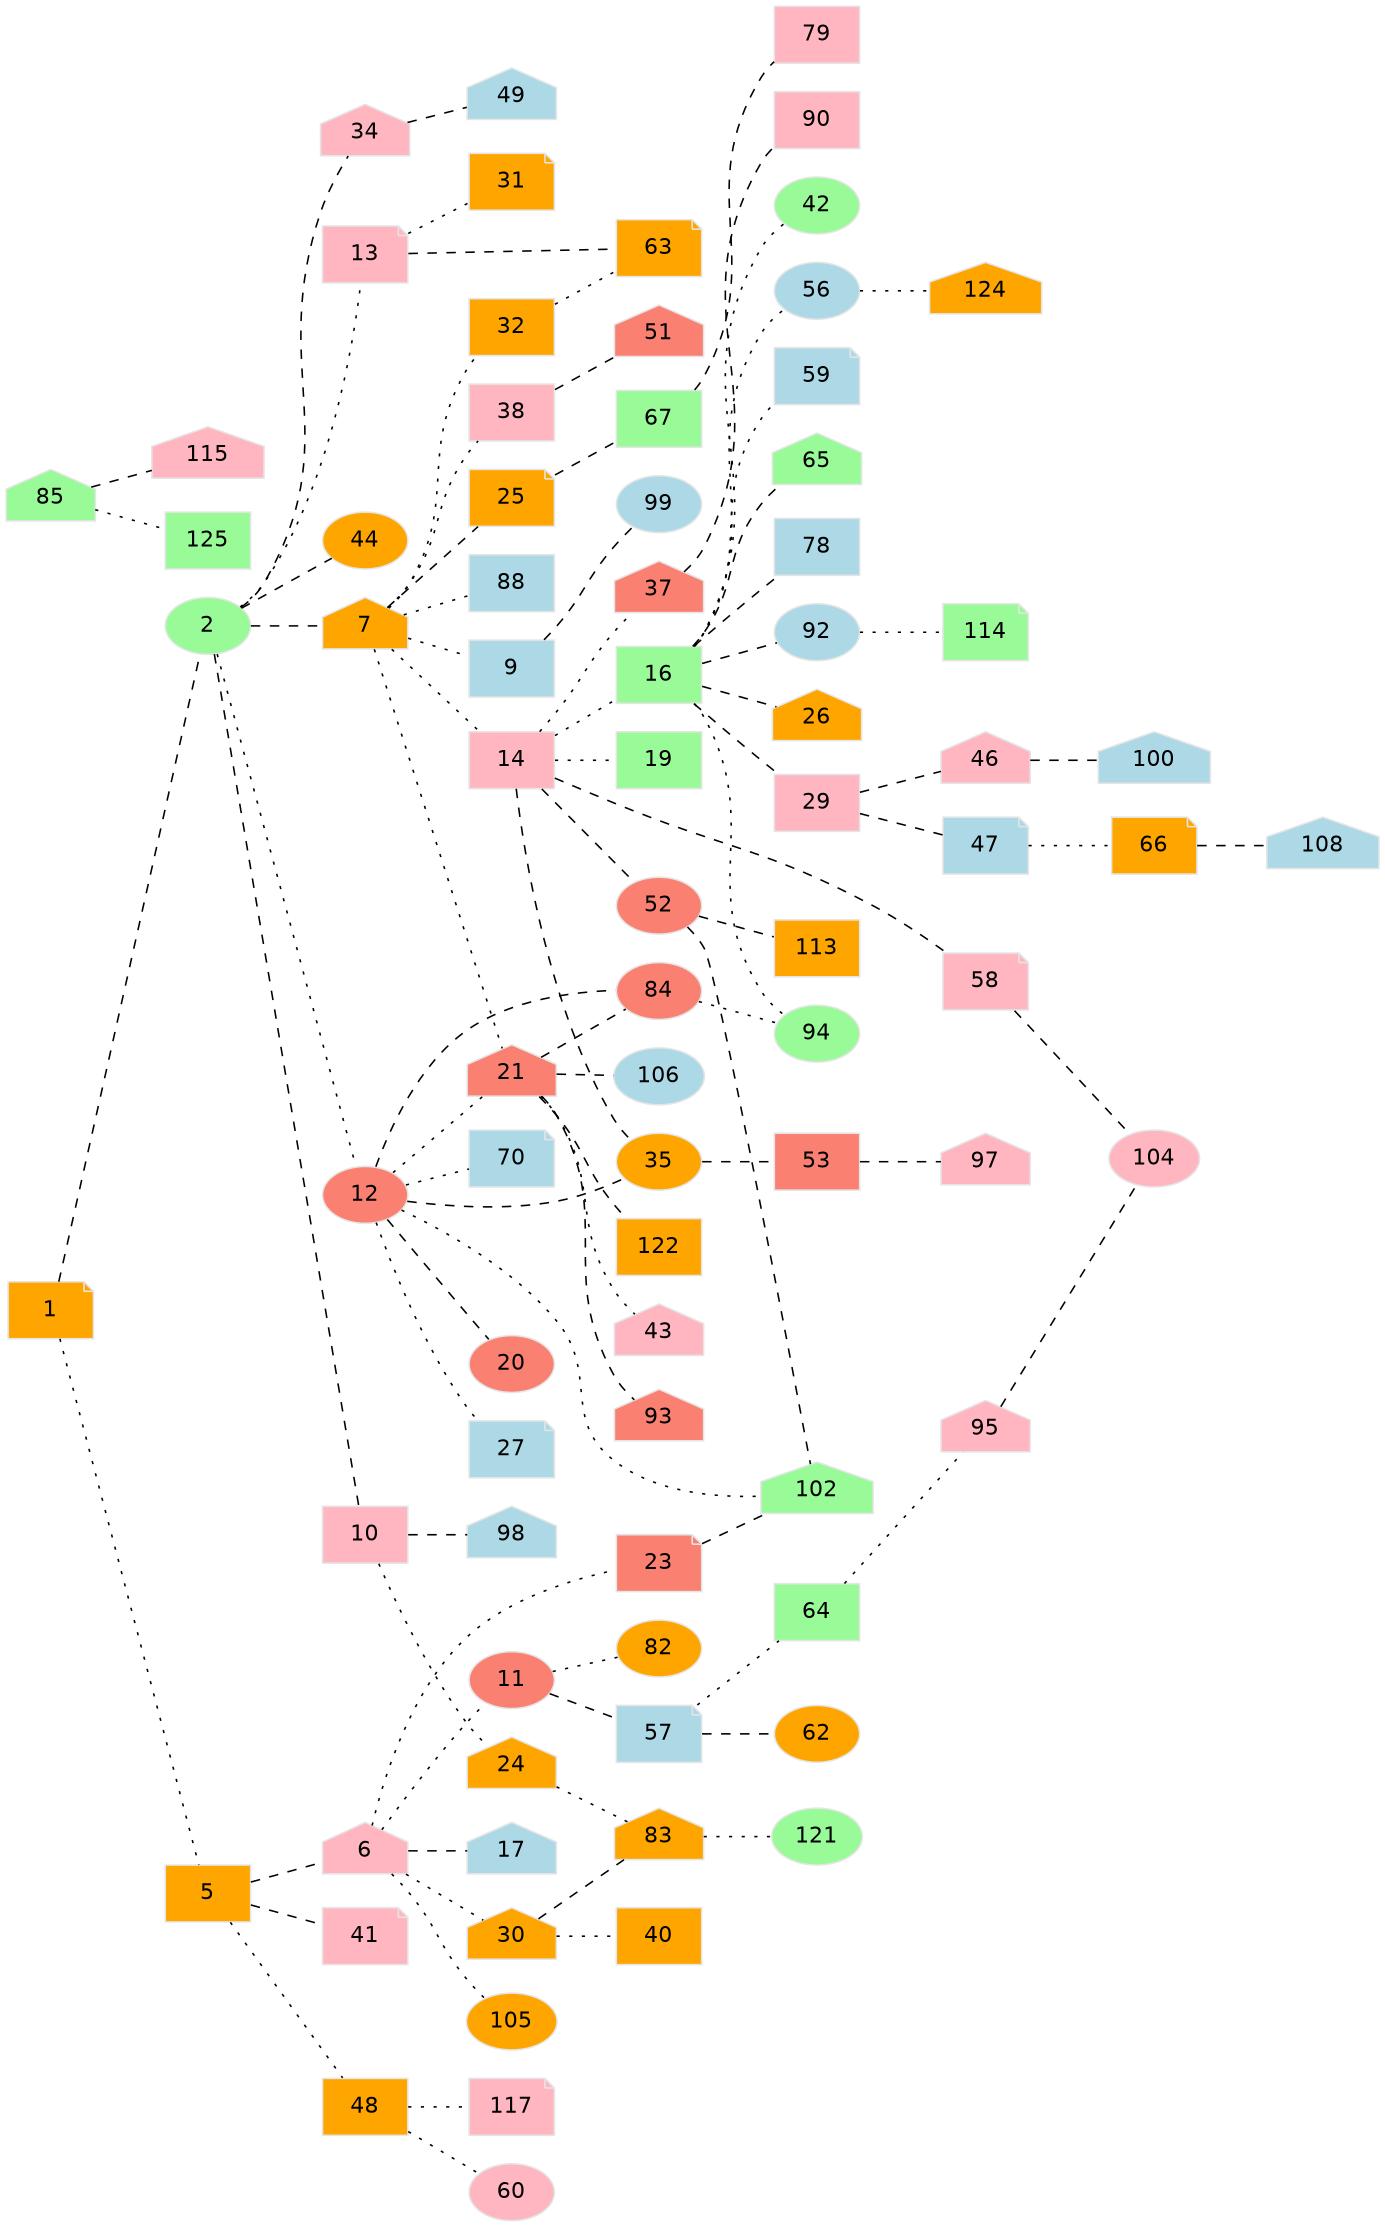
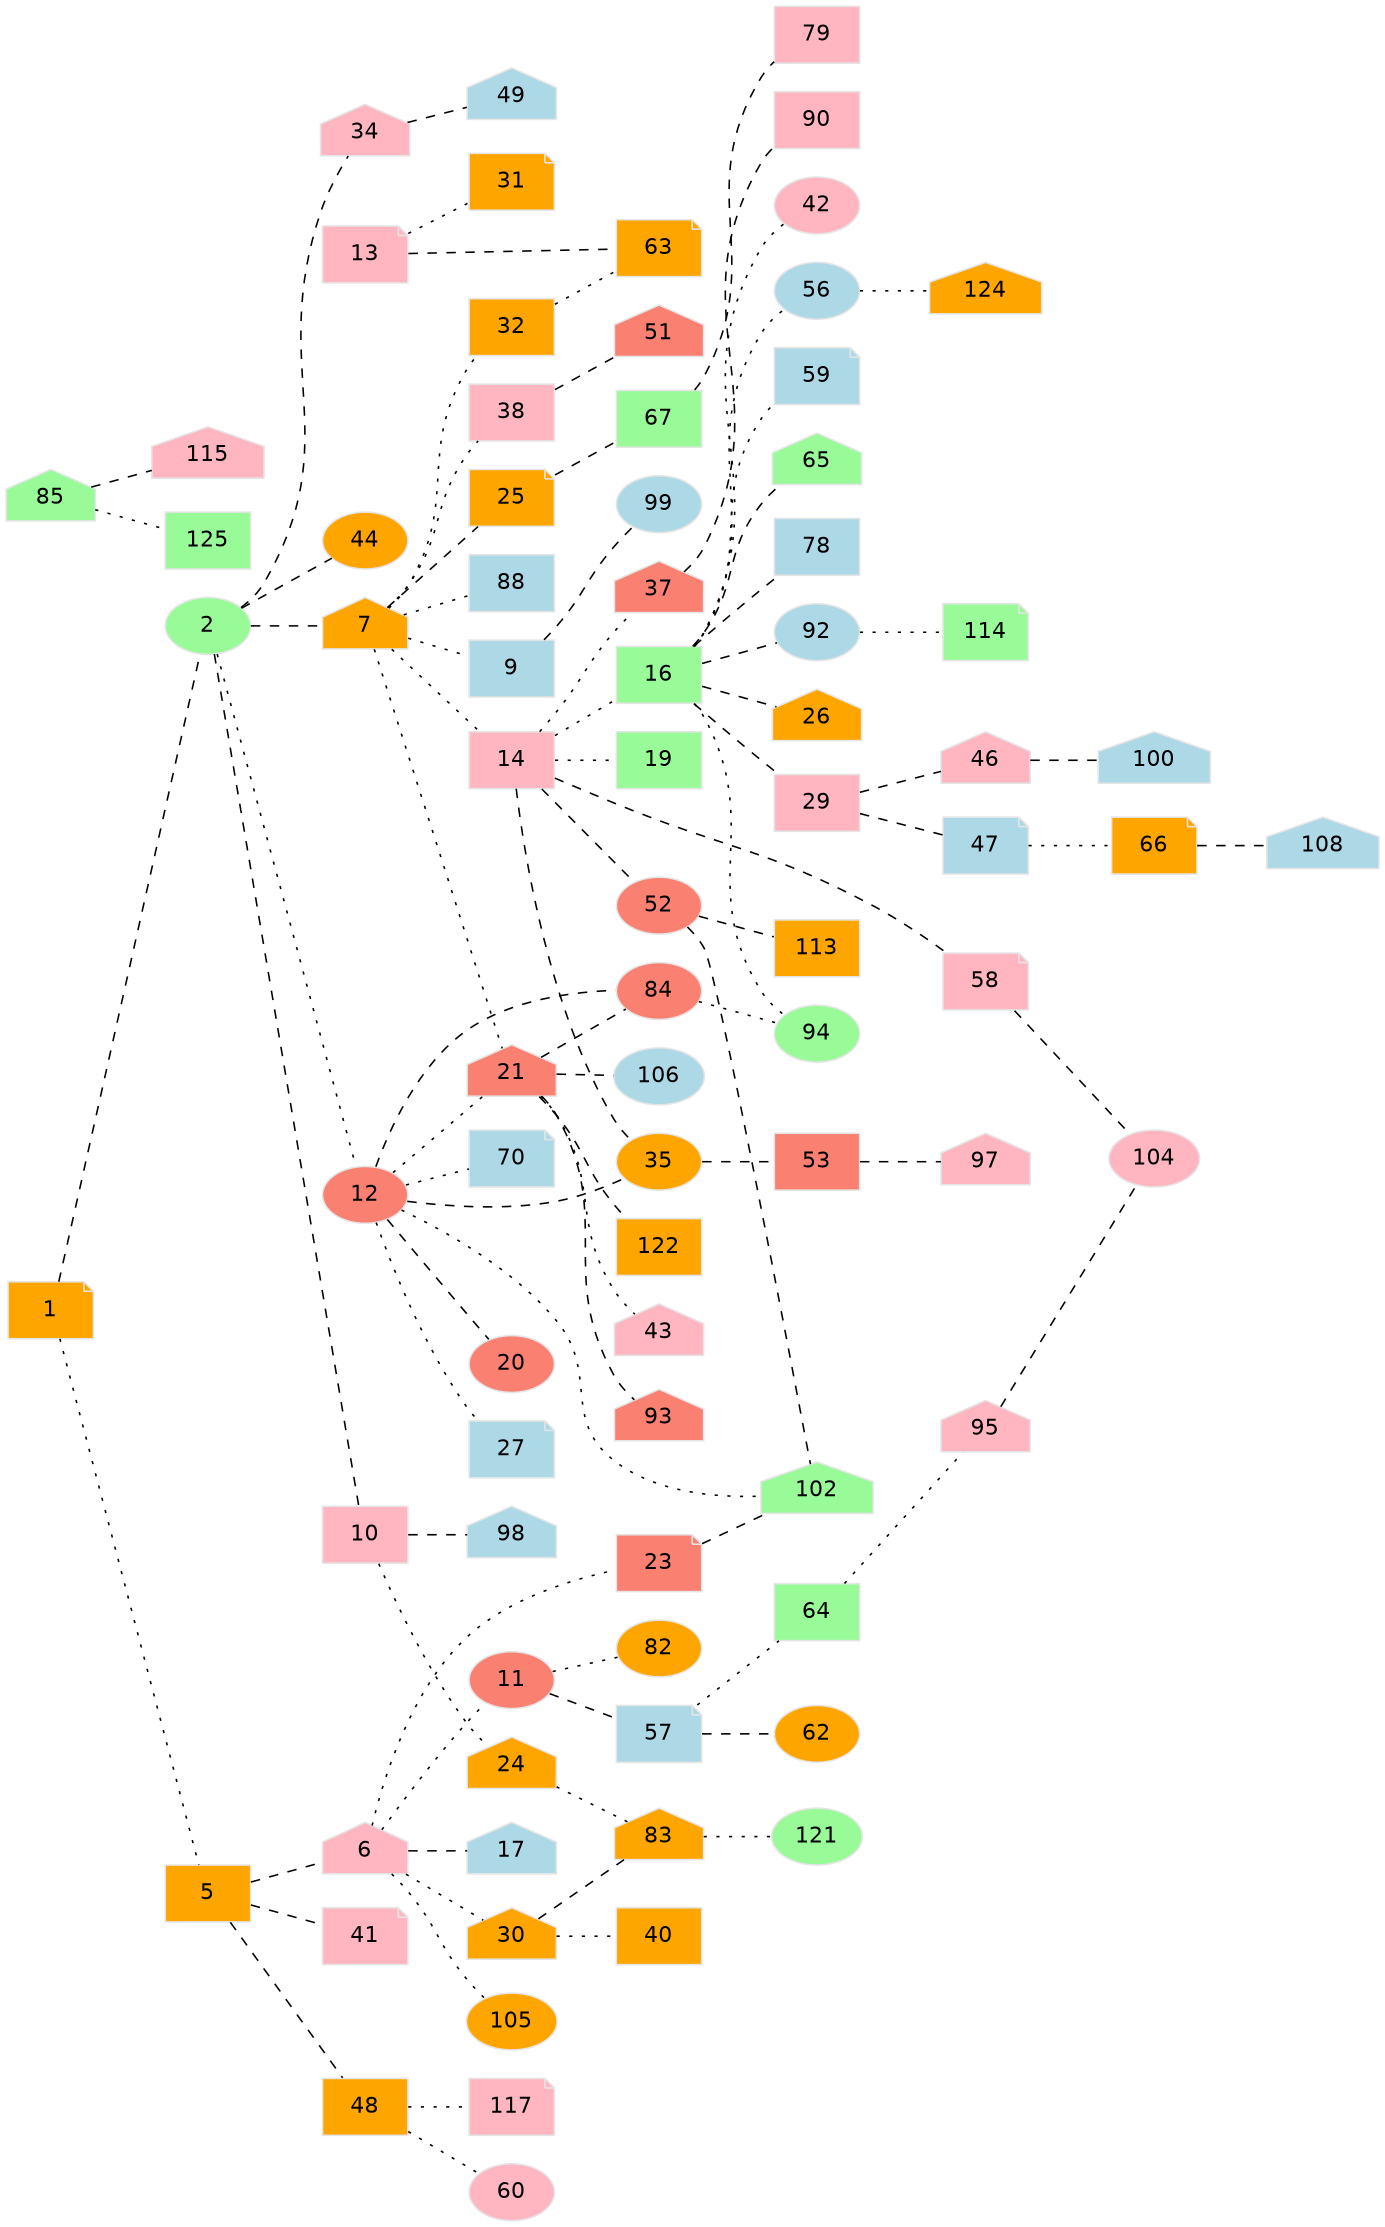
node "42": fillcolor palegreen -> lightpink
edge "13" -- "2": removed
edge "5" -- "48": style dotted -> dashed
